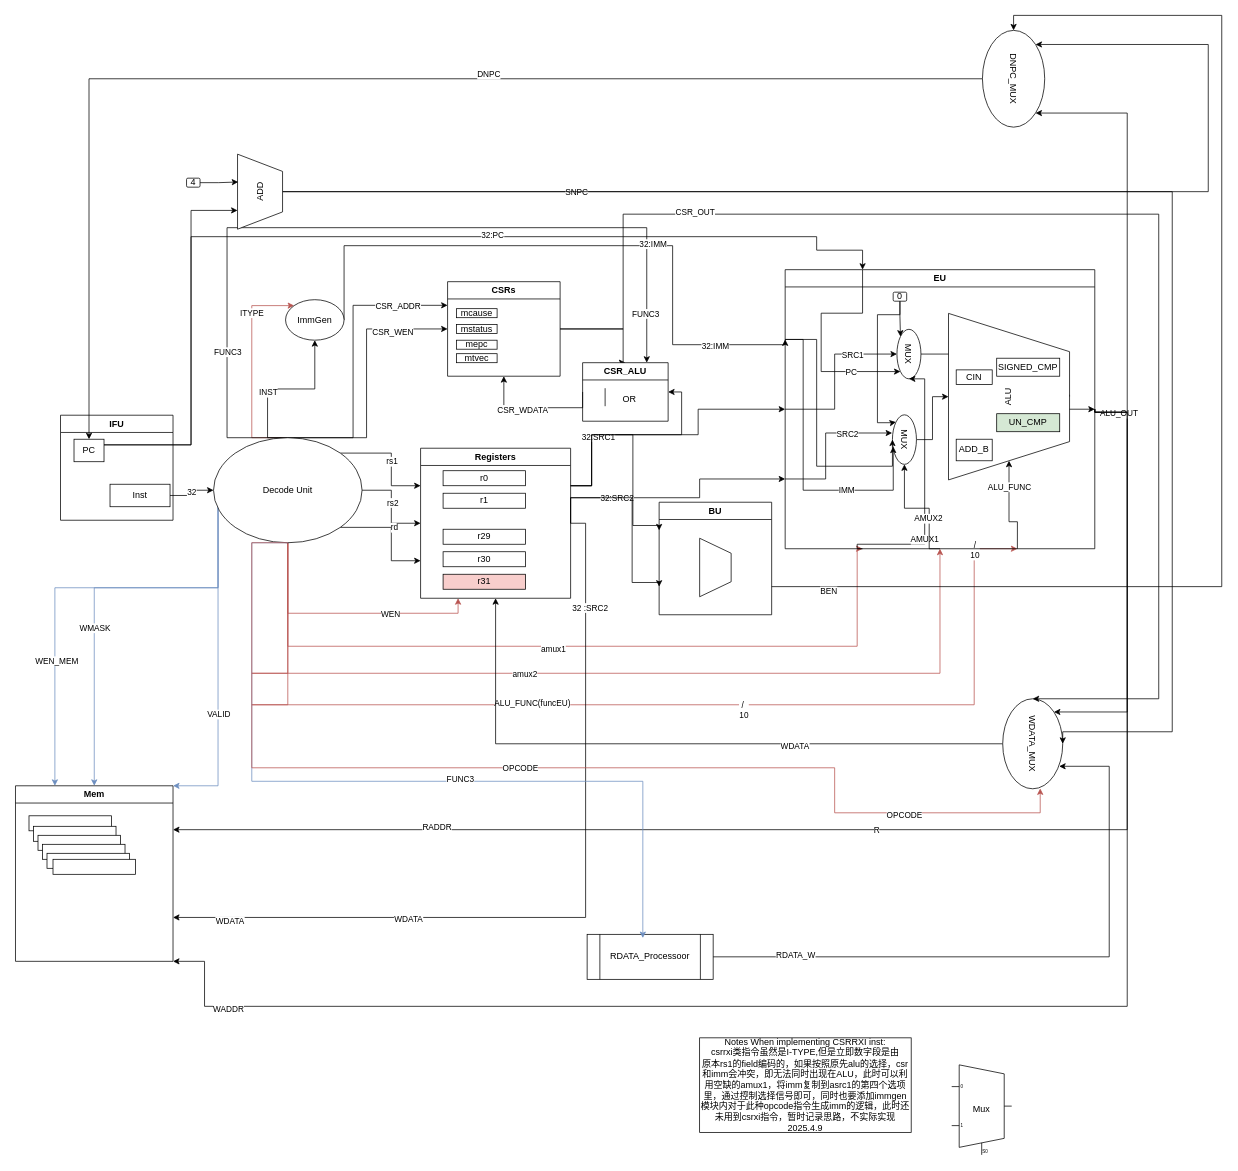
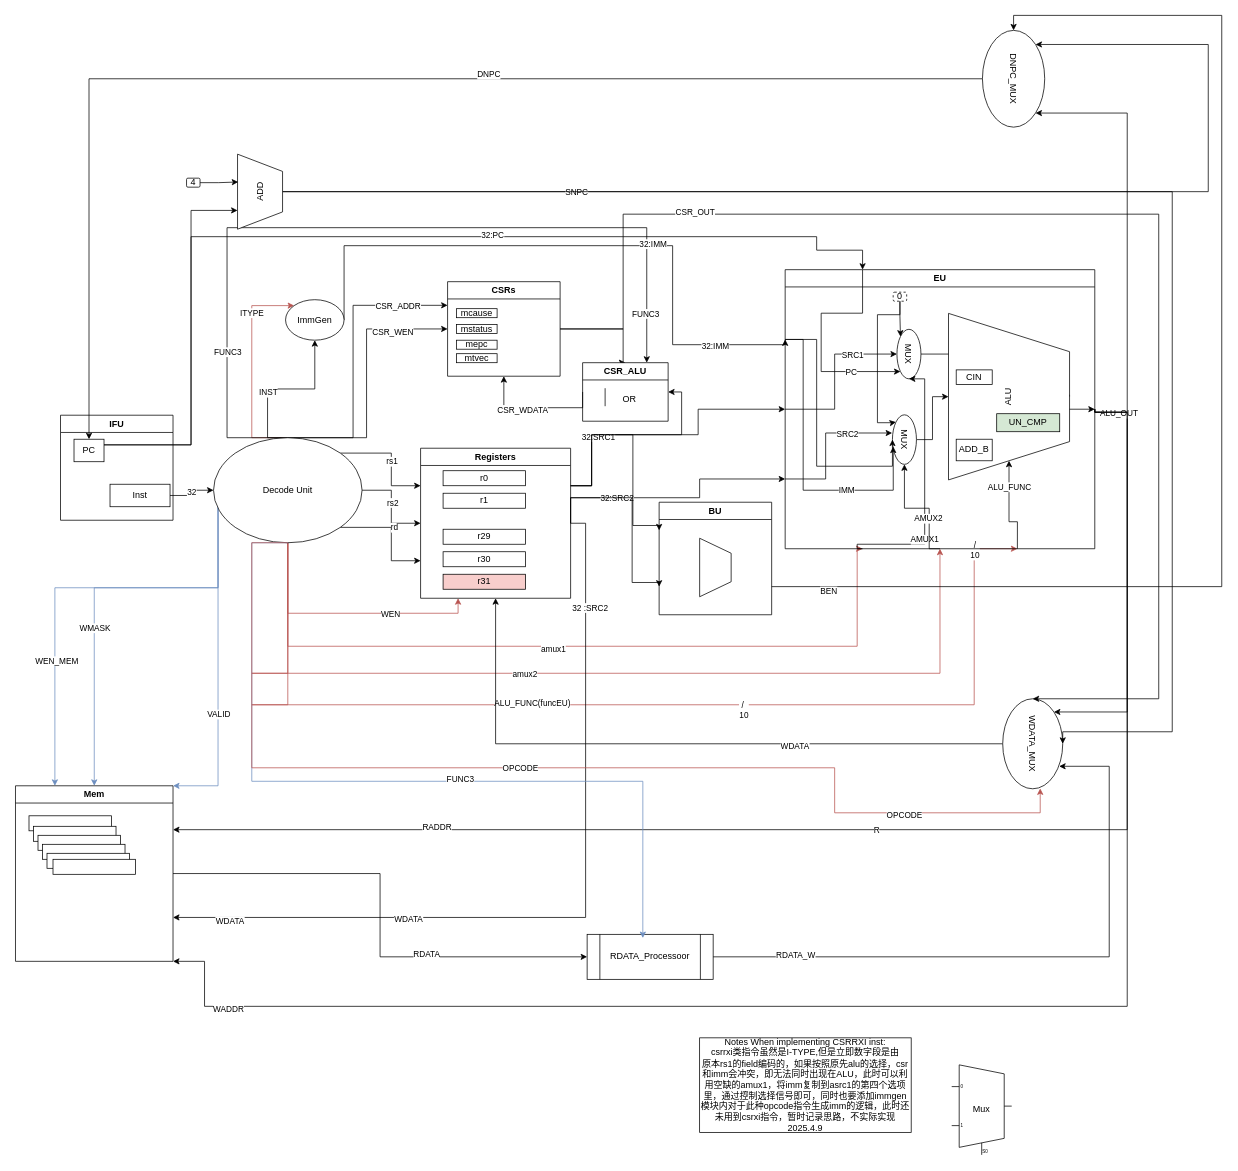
node "0": style solid -> dashed
node "SIGNED_CMP": removed
edge "Mem" -> "RDATA_Processoor": added, label "RDATA"
